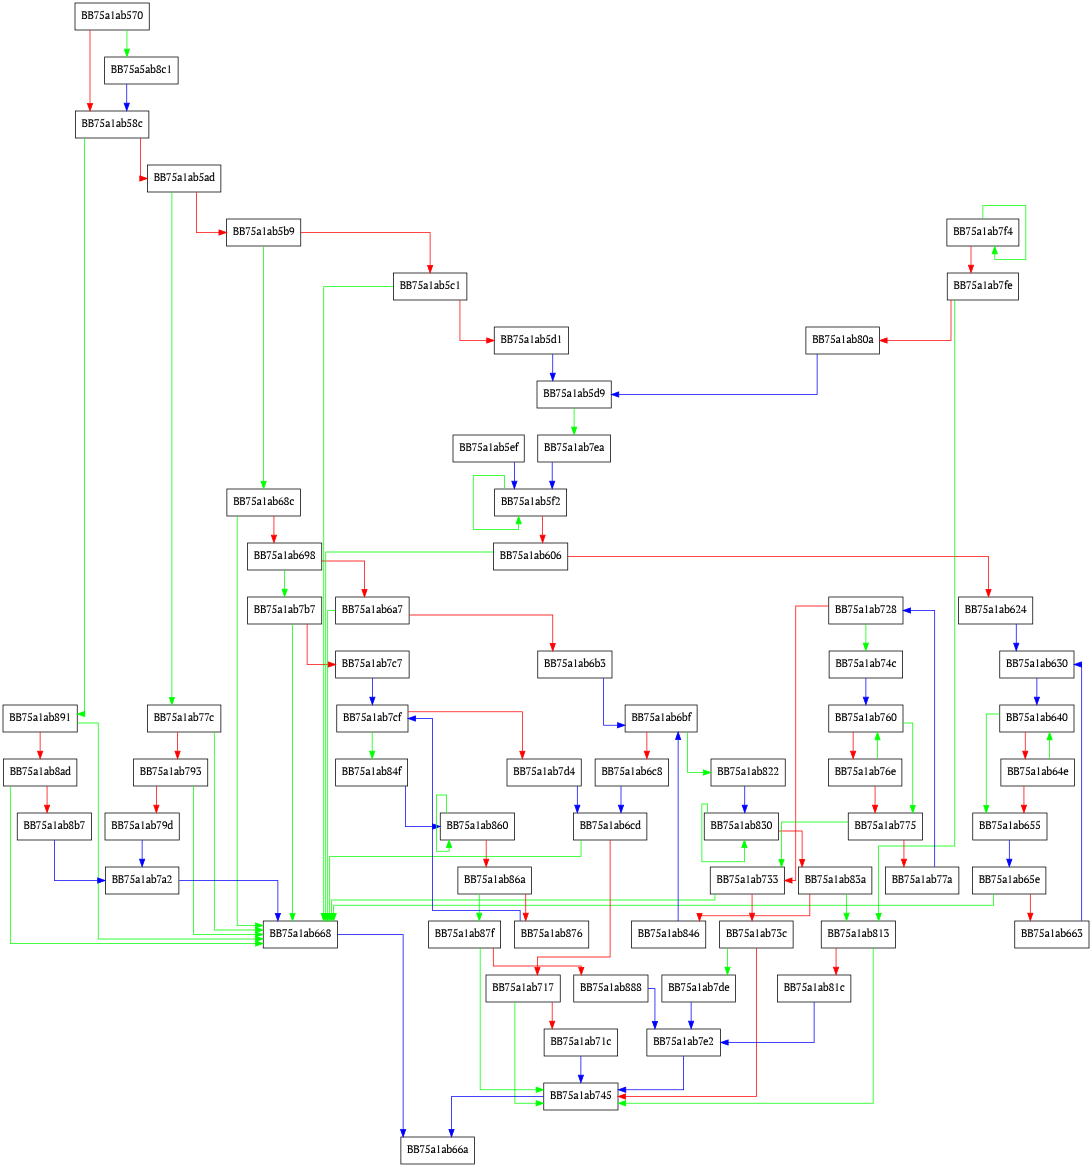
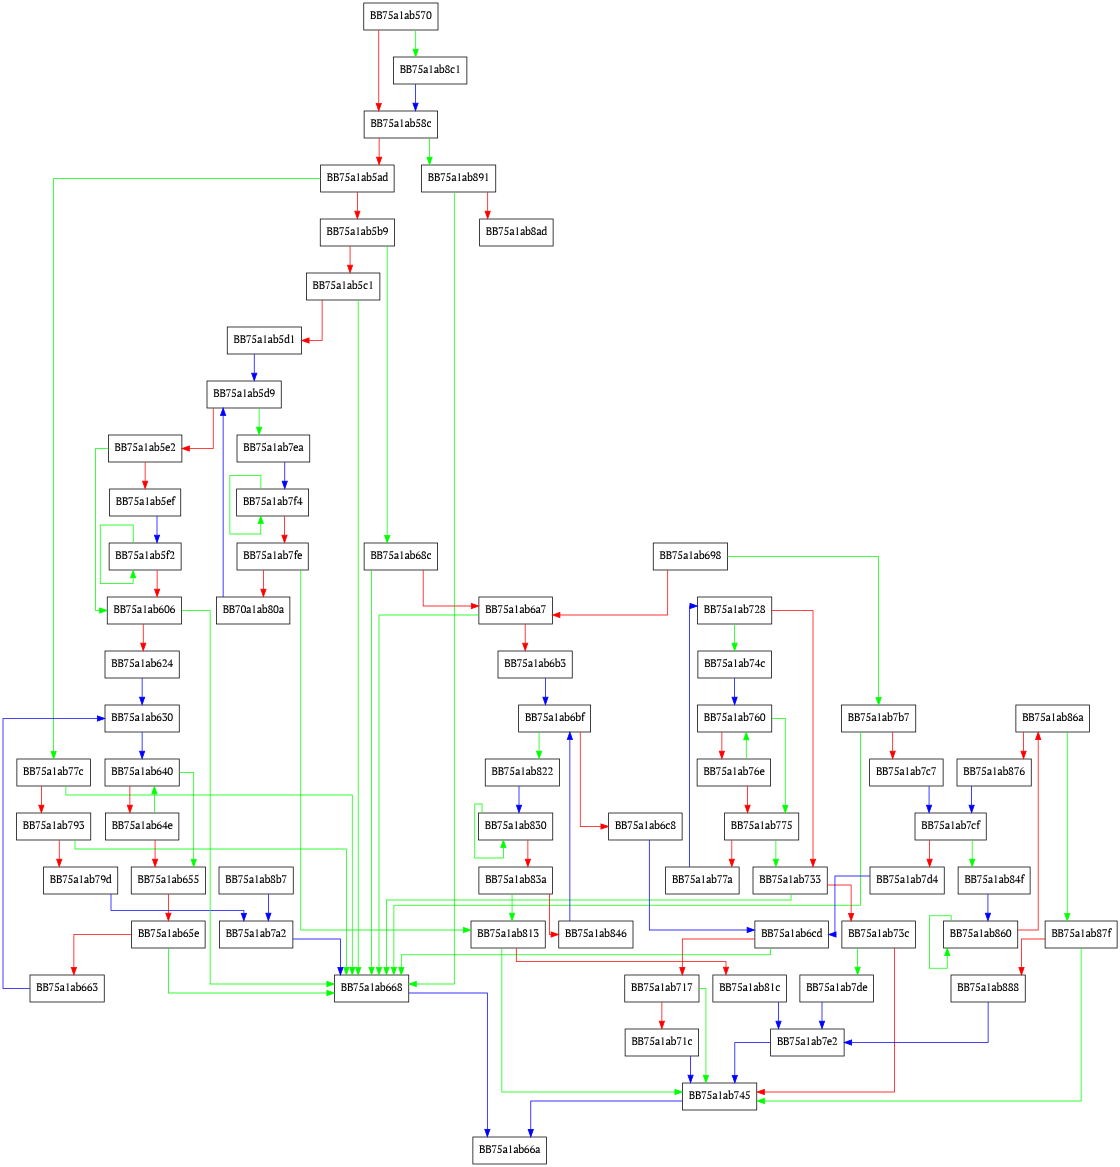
node "BB75a5ab8c1": label "BB75a5ab8c1" -> "BB75a1ab8c1"
node "BB75a1ab80a": label "BB75a1ab80a" -> "BB70a1ab80a"
node "BB75a1ab5e2": added
edge "BB75a1ab7ea" -> "BB75a1ab5f2": now "BB75a1ab7ea" -> "BB75a1ab7f4"
edge "BB75a1ab68c" -> "BB75a1ab698": now "BB75a1ab68c" -> "BB75a1ab6a7"
edge "BB75a1ab8ad" -> "BB75a1ab8b7": removed
edge "BB75a1ab655" -> "BB75a1ab65e": color blue -> red
edge "BB75a1ab8ad" -> "BB75a1ab668": removed
